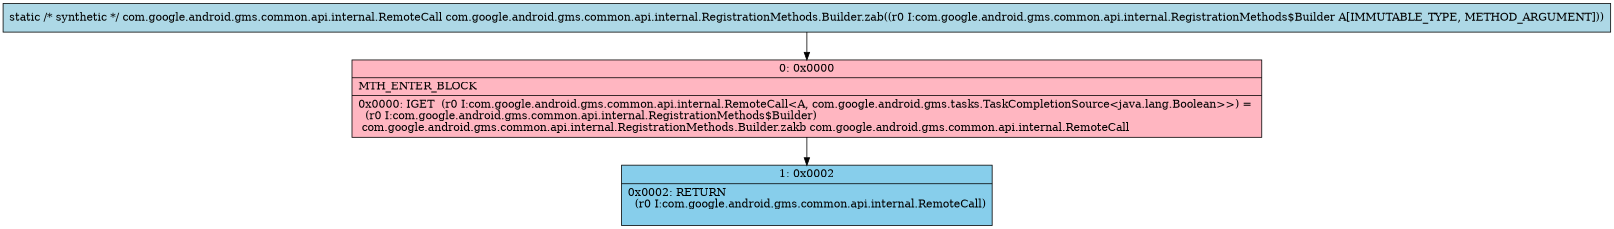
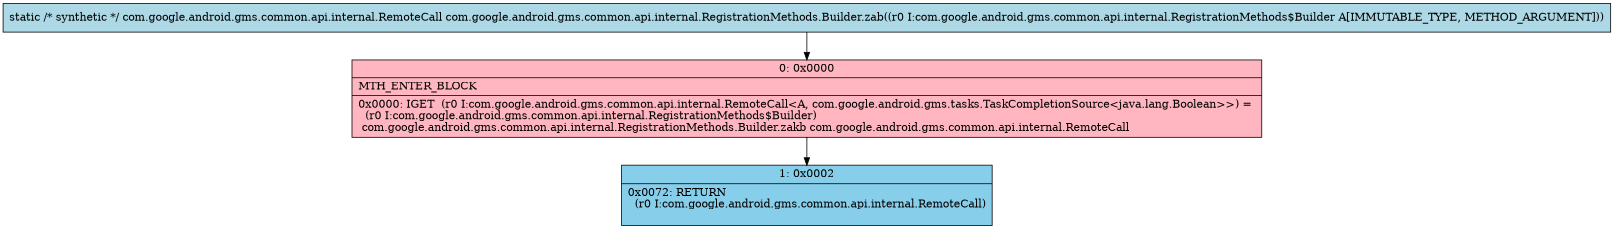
node "1: 0x0002": text "0x0002: RETURN" -> "0x0072: RETURN"
